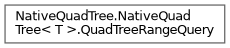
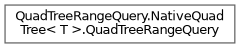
node "NativeQuadTree.NativeQuad Tree< T >.QuadTreeRangeQuery": label "NativeQuadTree.NativeQuad Tree< T >.QuadTreeRangeQuery" -> "QuadTreeRangeQuery.NativeQuad Tree< T >.QuadTreeRangeQuery"
